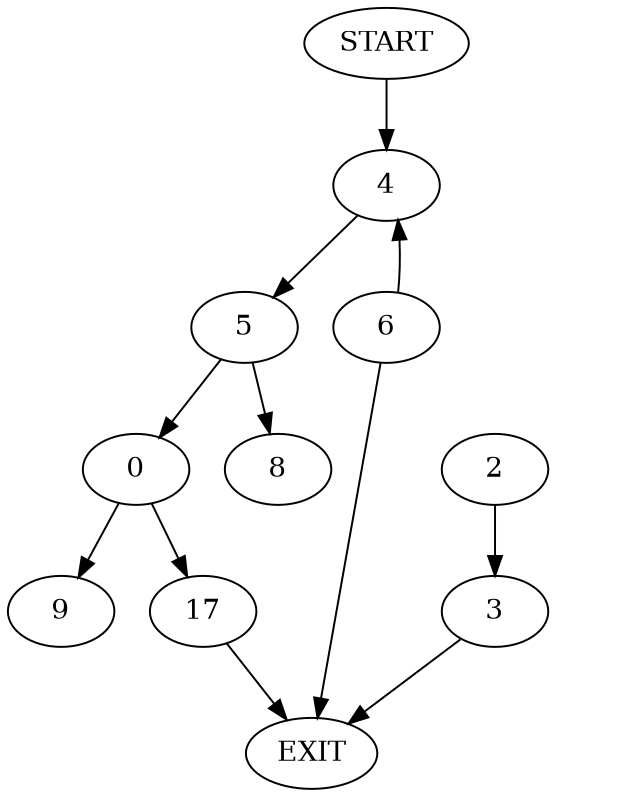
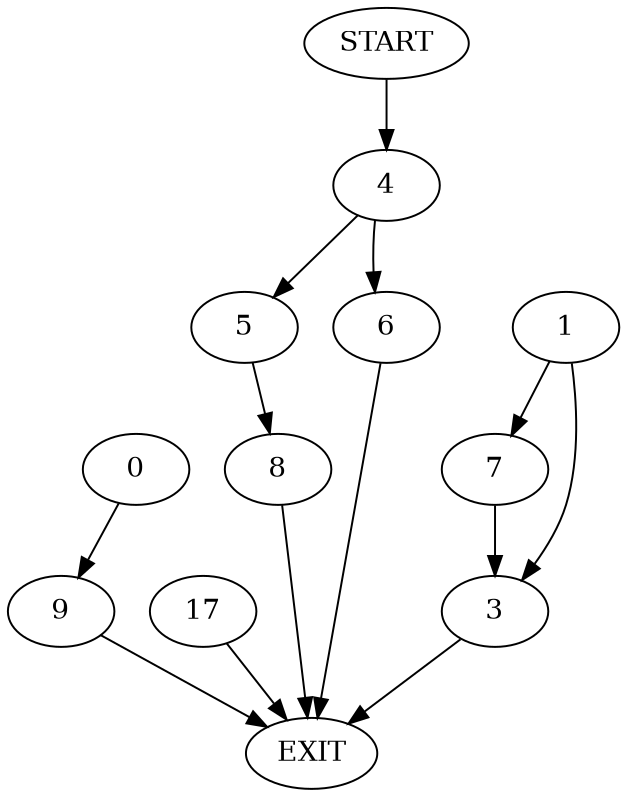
edge "6" -> "4": reversed
node "1": added
edge "5" -> "0": removed
node "2": label "2" -> "7"
edge "0" -> "17": removed
edge "8" -> "EXIT": added
edge "9" -> "EXIT": added
